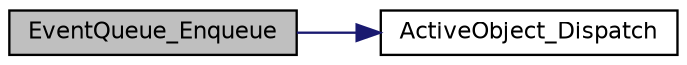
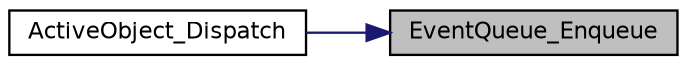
edge "EventQueue_Enqueue" -> "ActiveObject_Dispatch": reversed
